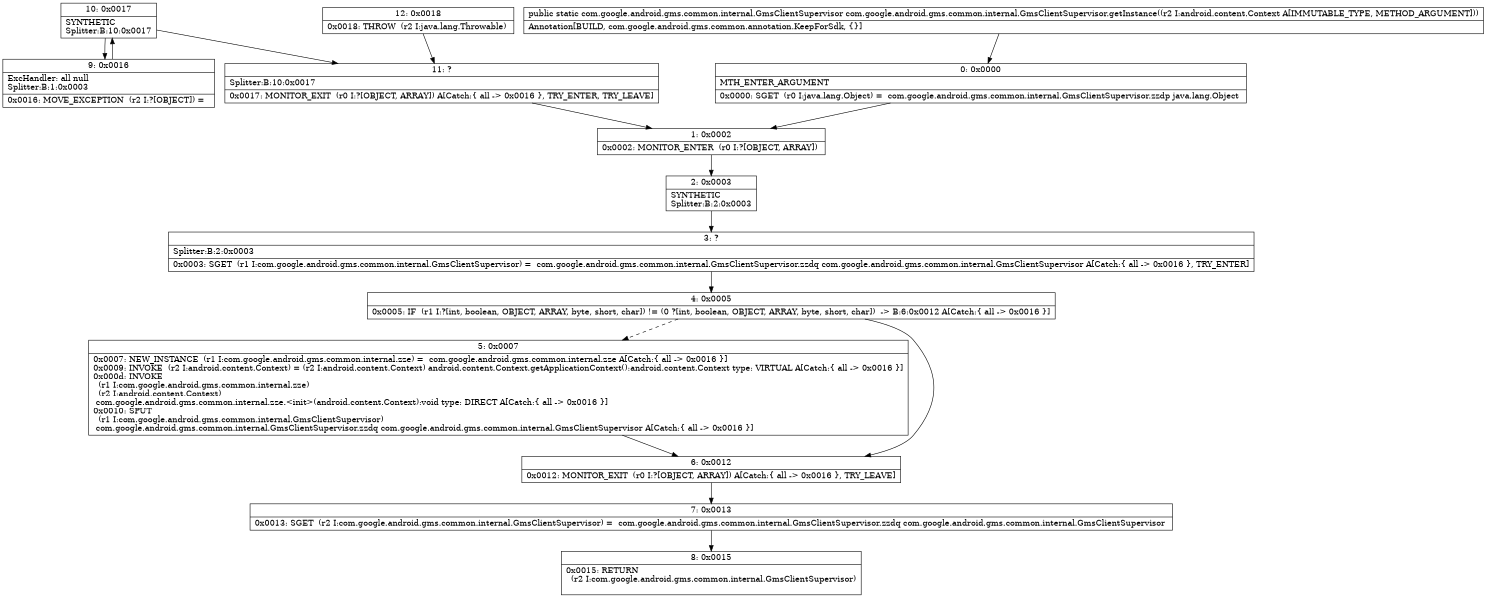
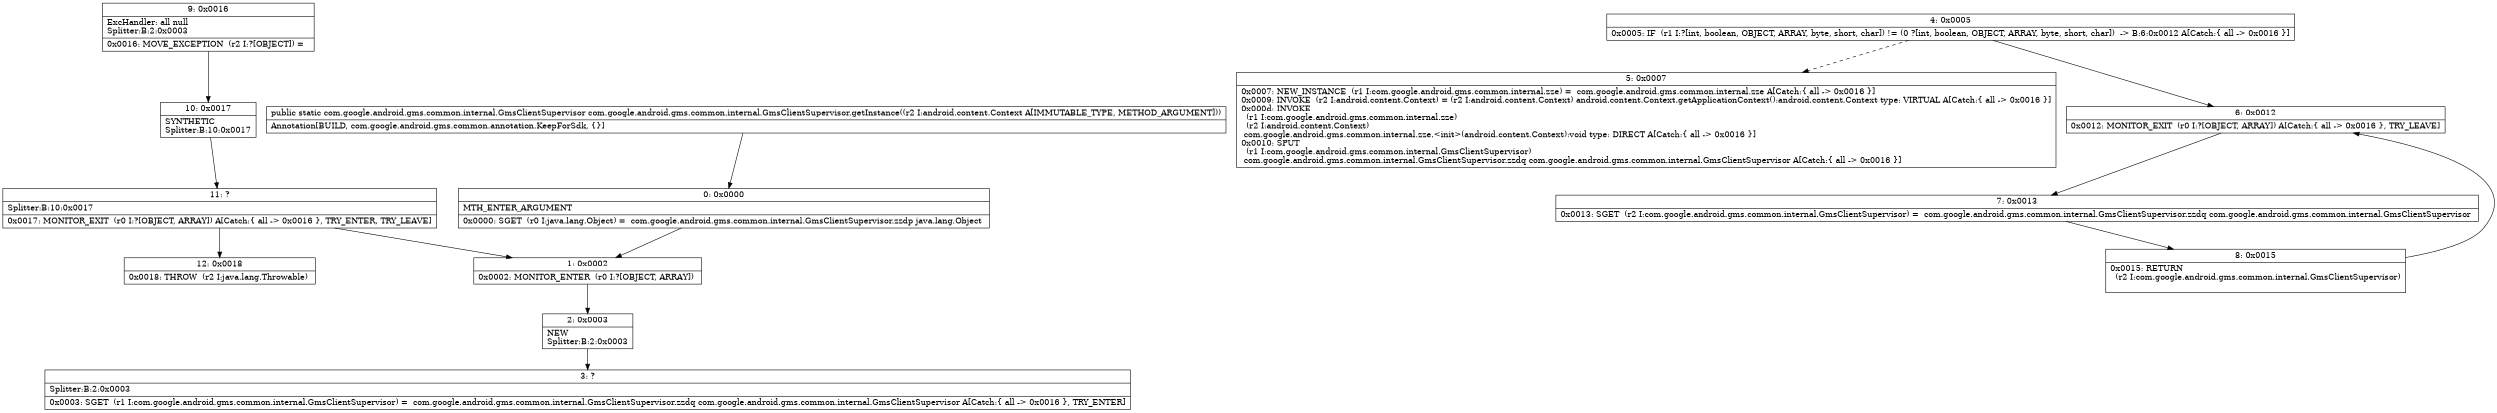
edge "10: 0x0017" -> "9: 0x0016": removed
edge "12: 0x0018" -> "11: ?": reversed
node "9: 0x0016": text "Splitter:B:1:0x0003" -> "Splitter:B:2:0x0003"
node "2: 0x0003": text "SYNTHETIC" -> "NEW"
edge "3: ?" -> "4: 0x0005": removed
edge "5: 0x0007" -> "6: 0x0012": now "8: 0x0015" -> "6: 0x0012"
